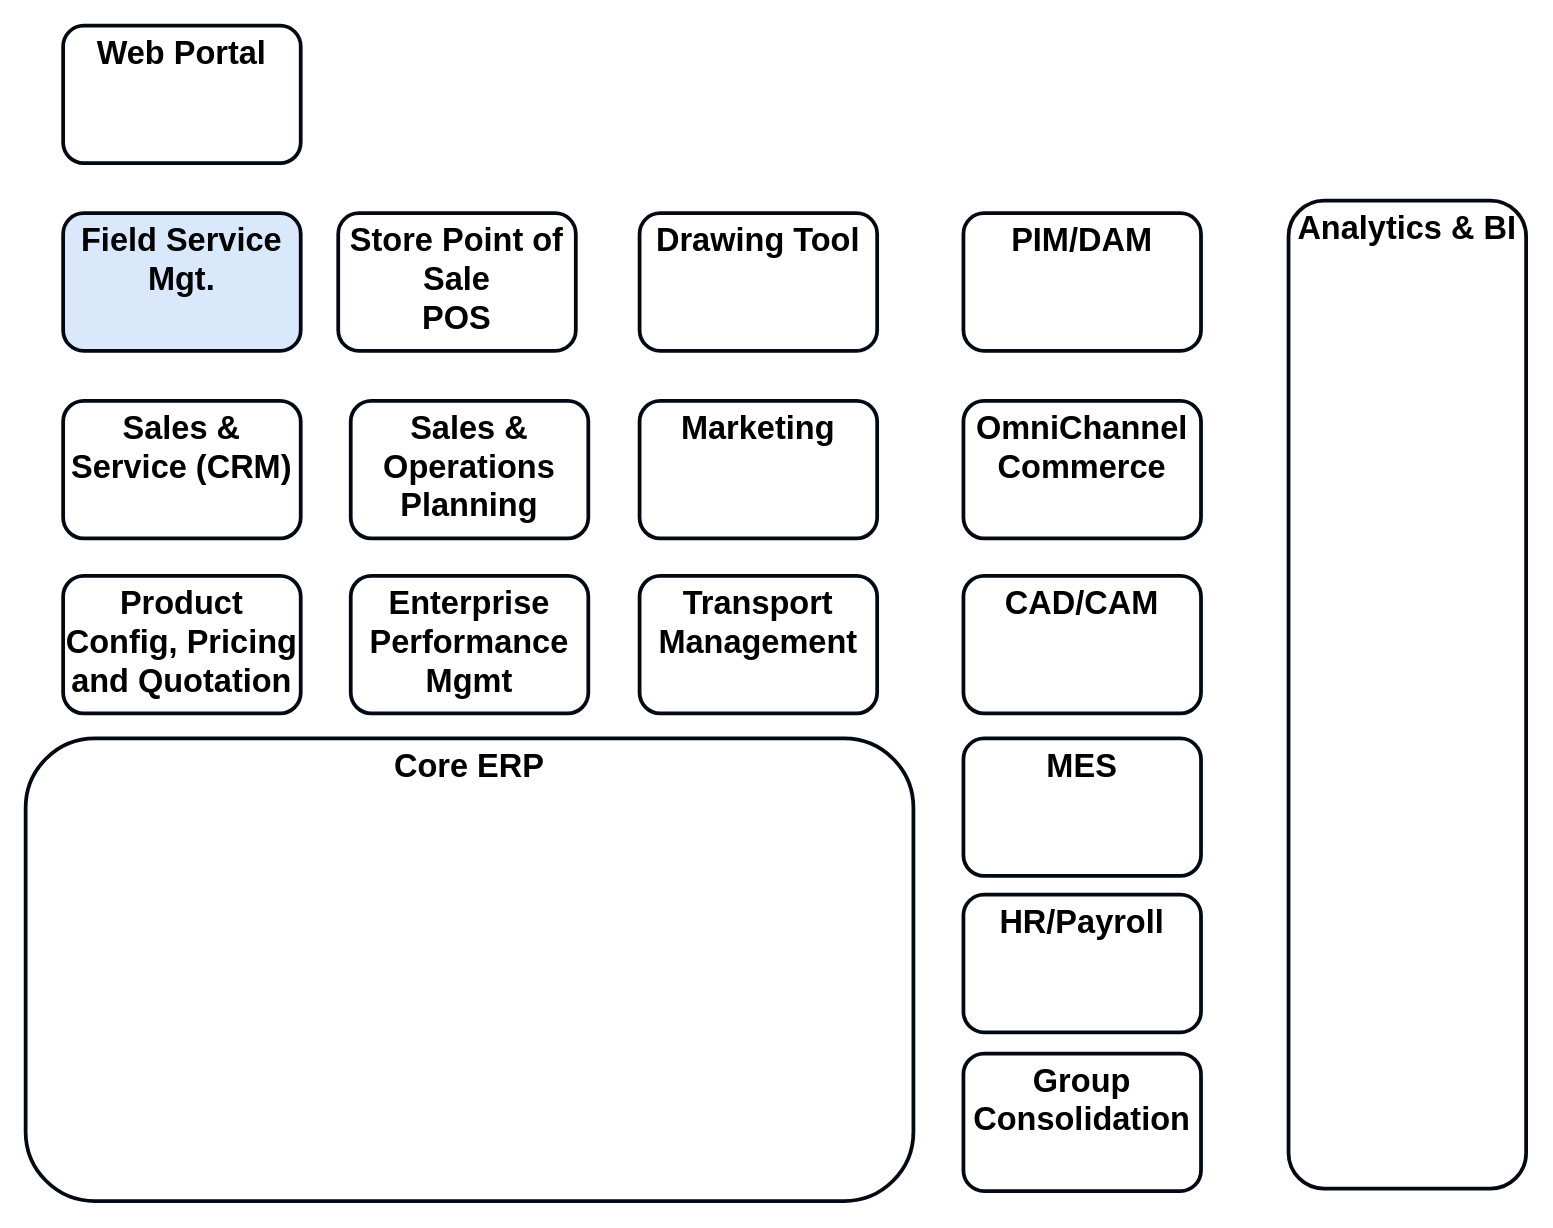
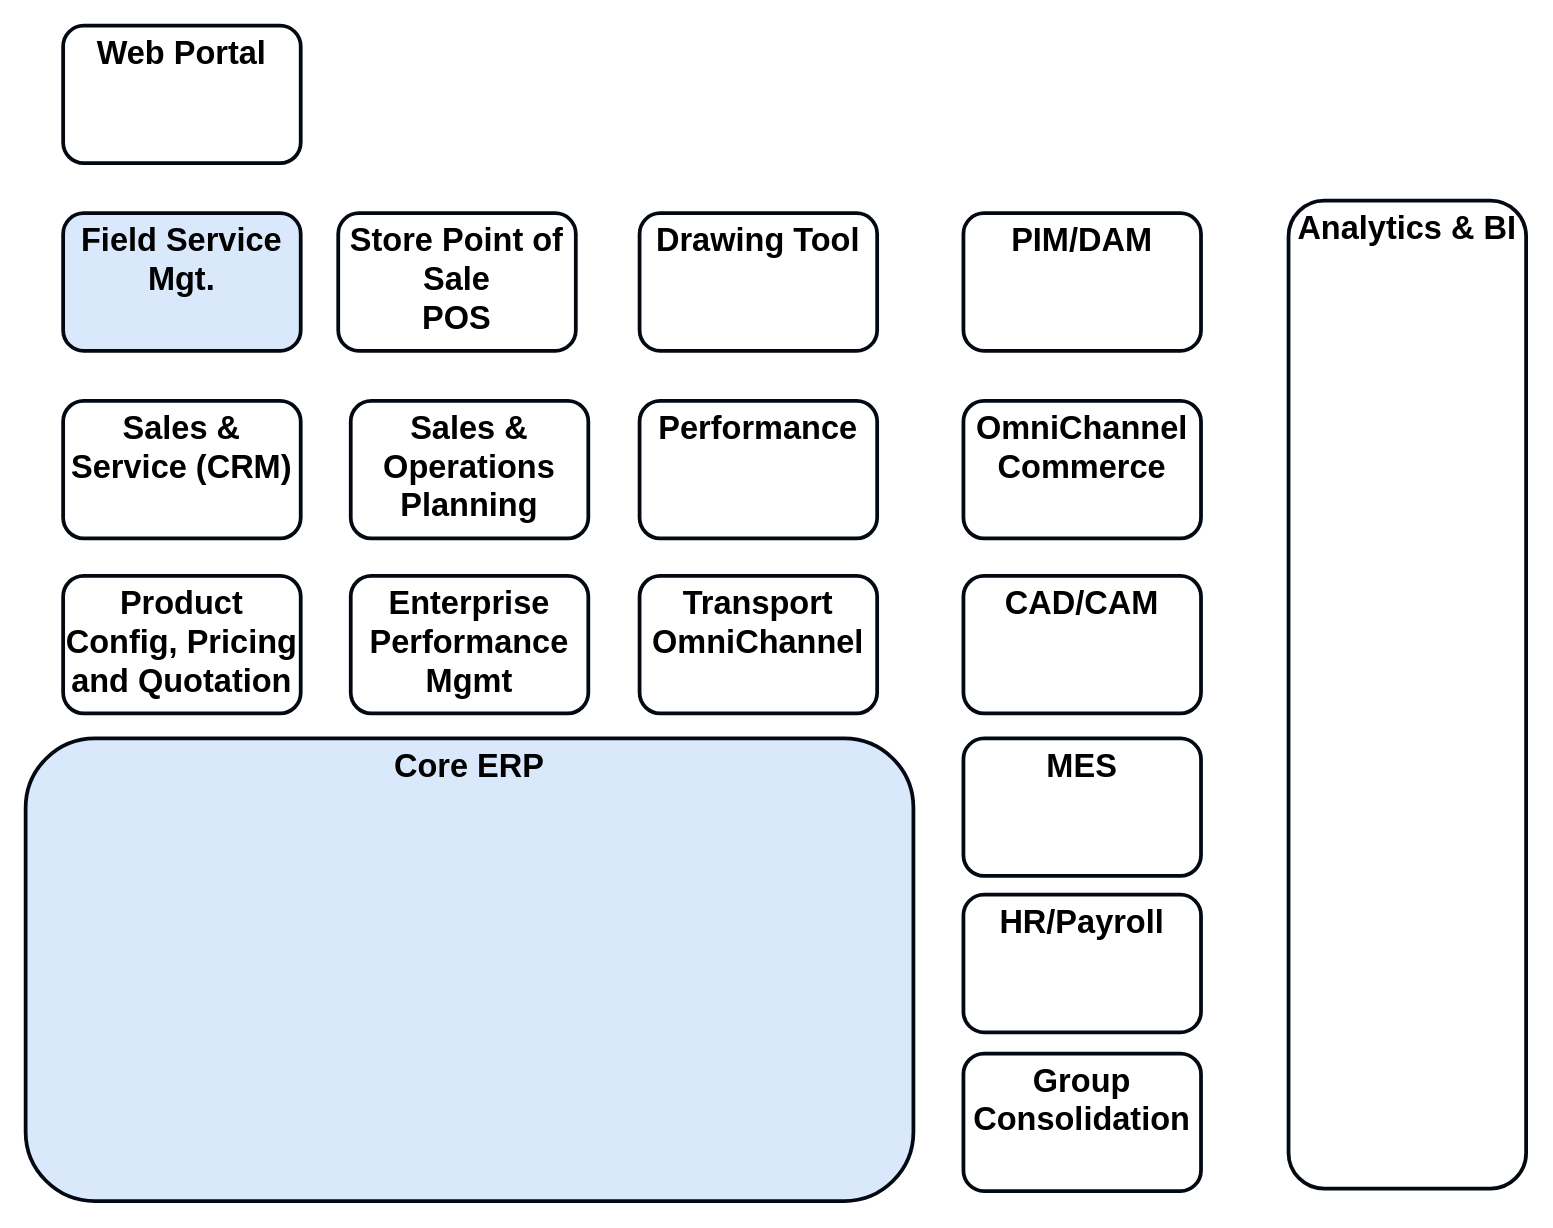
node "Marketing": label "Marketing" -> "Performance"
node "Transport Management": label "Transport Management" -> "Transport OmniChannel"
node "Core ERP": fillcolor #ffffff -> #dae8fc
